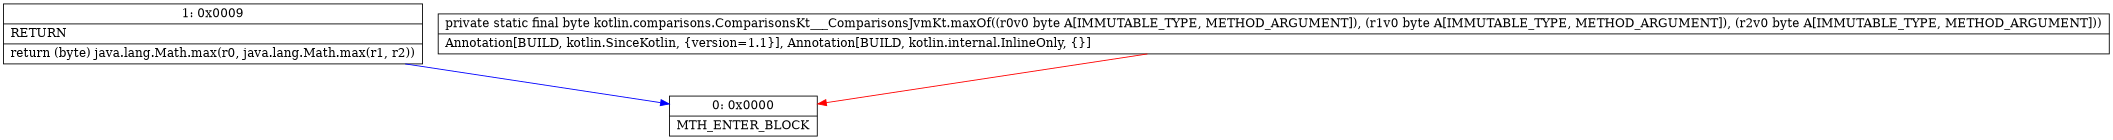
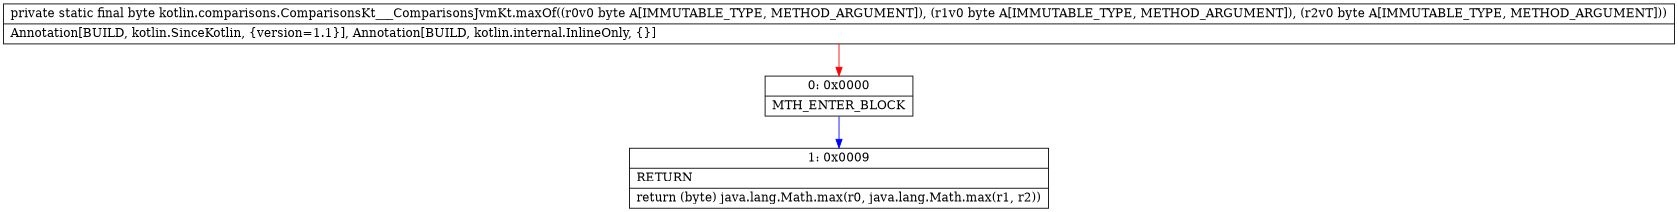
edge "1: 0x0009" -> "0: 0x0000": reversed
